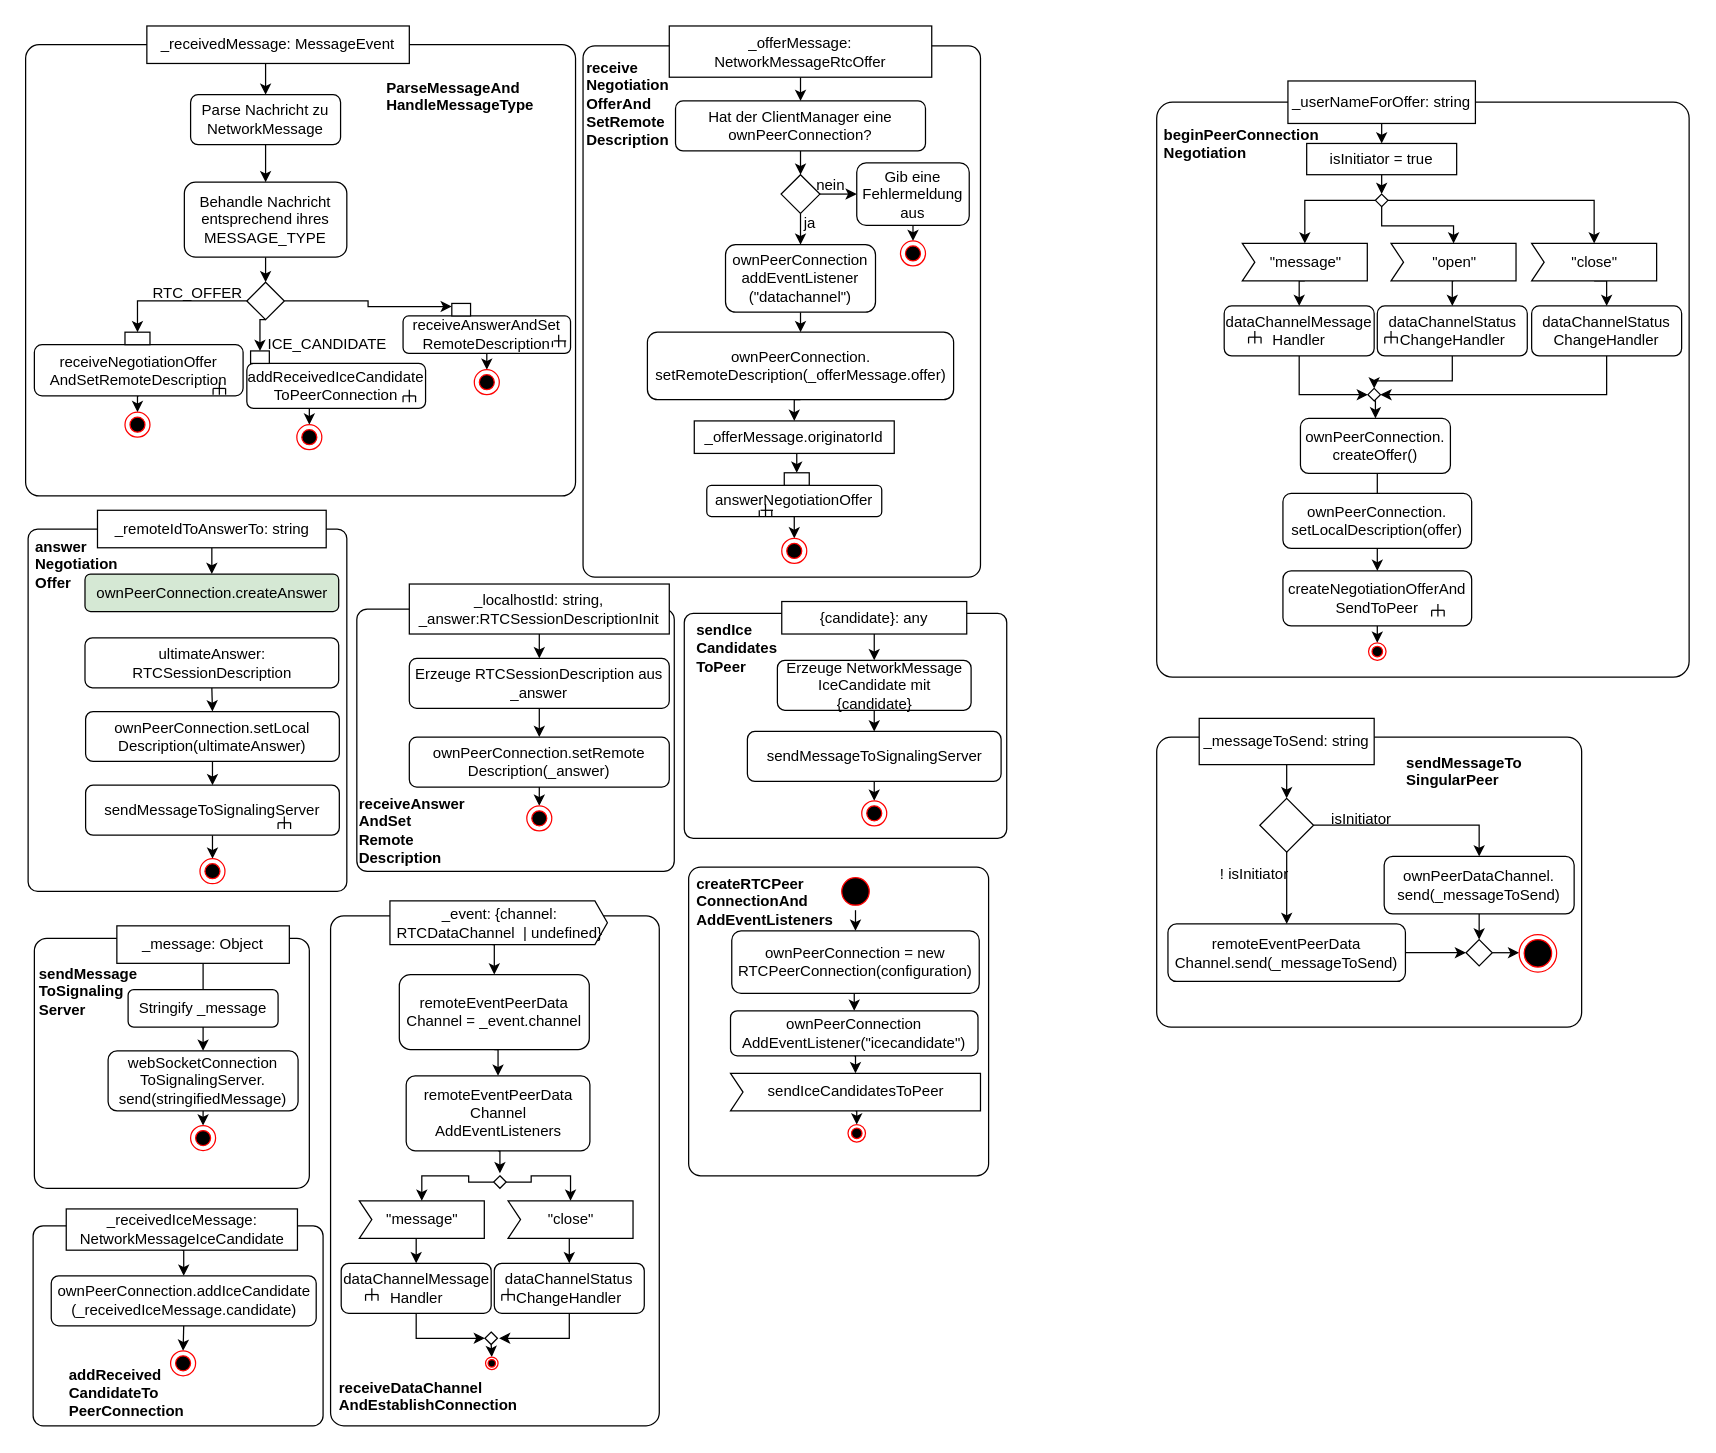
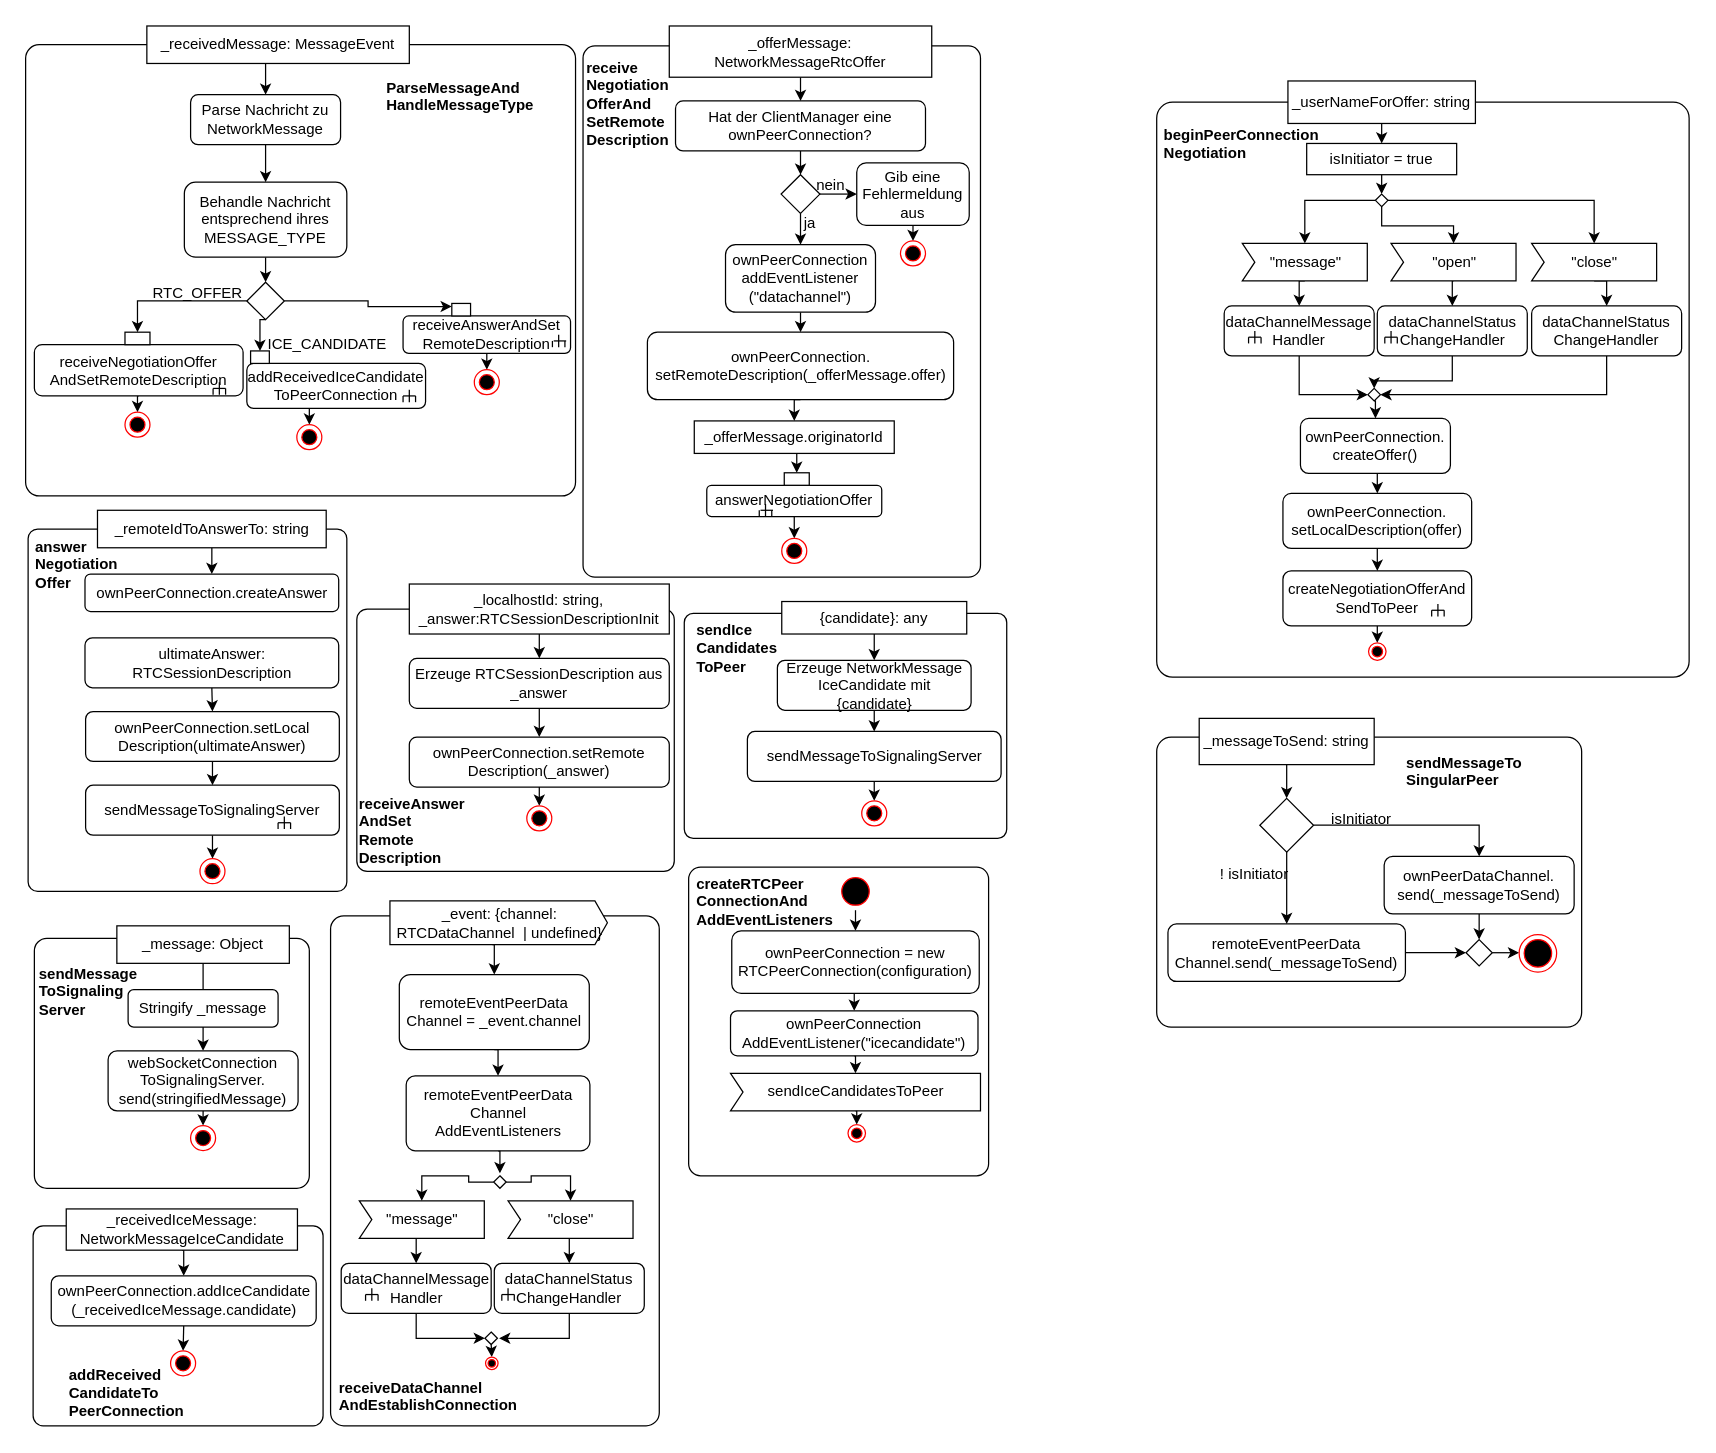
edge "ownPeerConnection. createOffer()" -- "ownPeerConnection. setLocalDescription(offer)": arrowhead none -> classic
node "ownPeerConnection.createAnswer": fillcolor #d5e8d4 -> #ffffff
